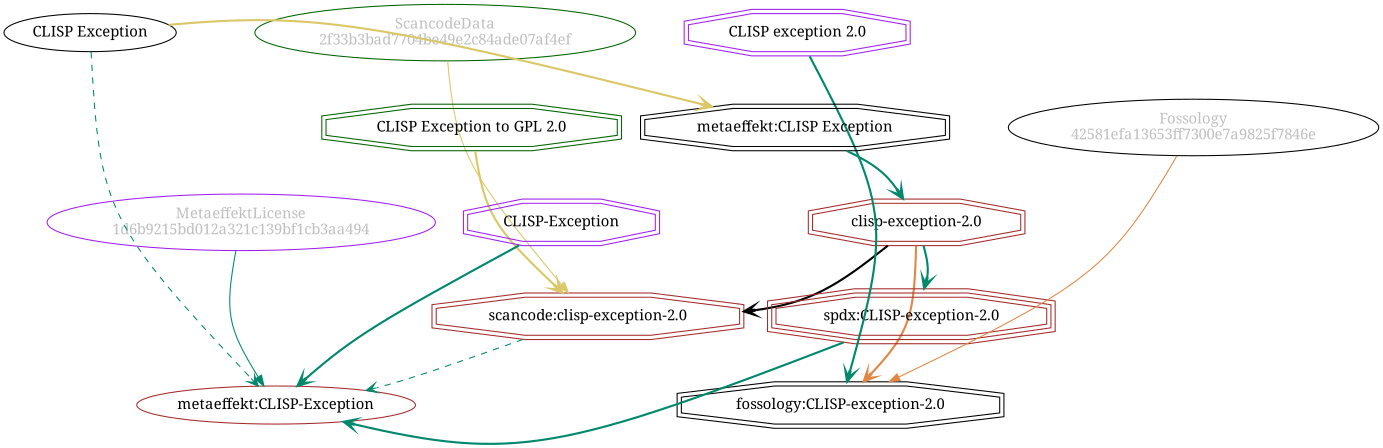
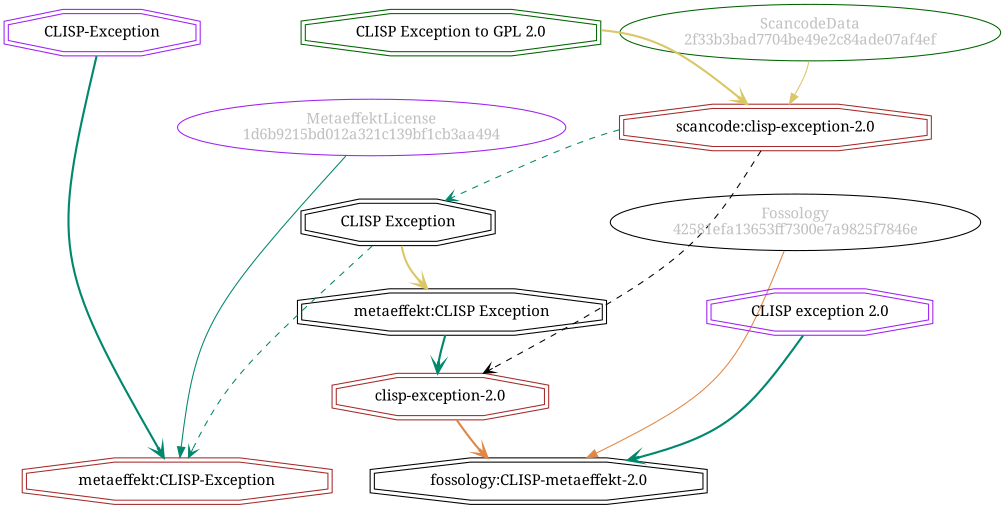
node "CLISP Exception": shape ellipse -> doubleoctagon
edge "clisp-exception-2.0" -> "scancode:clisp-exception-2.0": style bold -> dashed
node "spdx:CLISP-exception-2.0": removed
edge "scancode:clisp-exception-2.0" -> "metaeffekt:CLISP-Exception": now "scancode:clisp-exception-2.0" -> "CLISP Exception"
node "metaeffekt:CLISP-Exception": shape ellipse -> doubleoctagon
node "fossology:CLISP-exception-2.0": label "fossology:CLISP-exception-2.0" -> "fossology:CLISP-metaeffekt-2.0"
